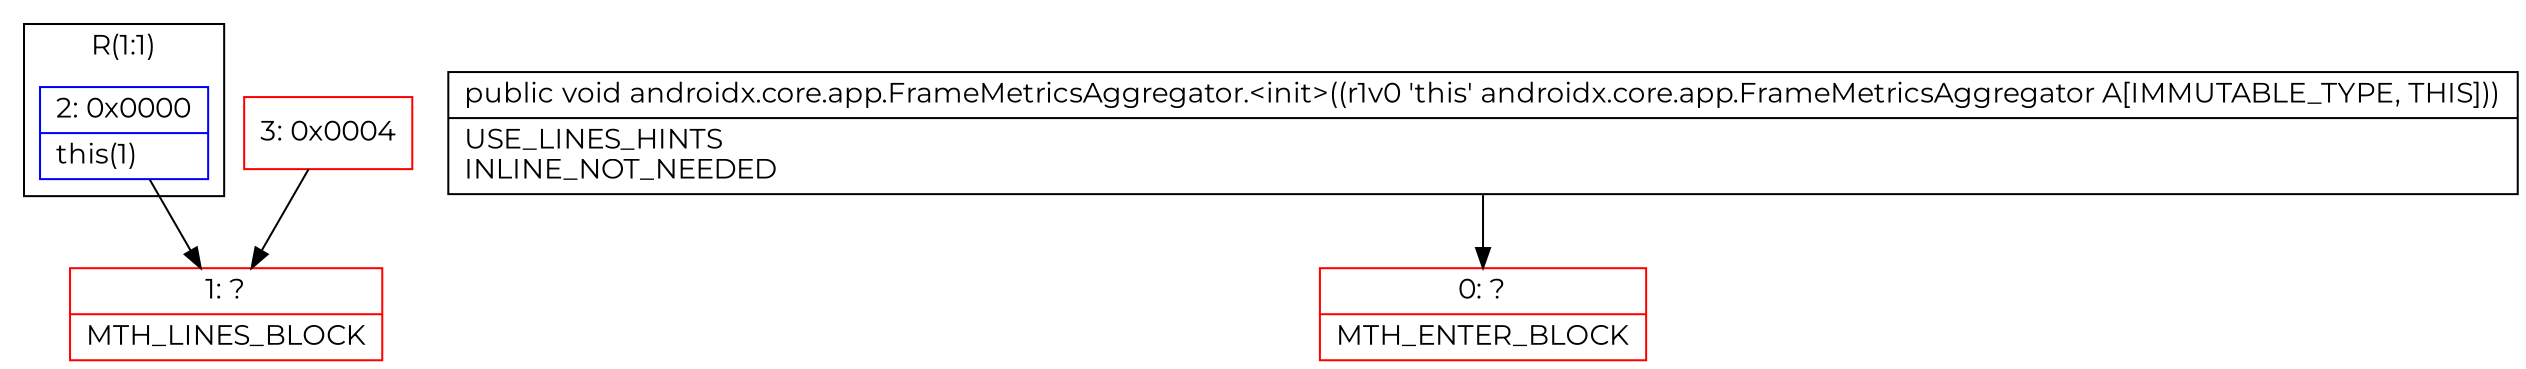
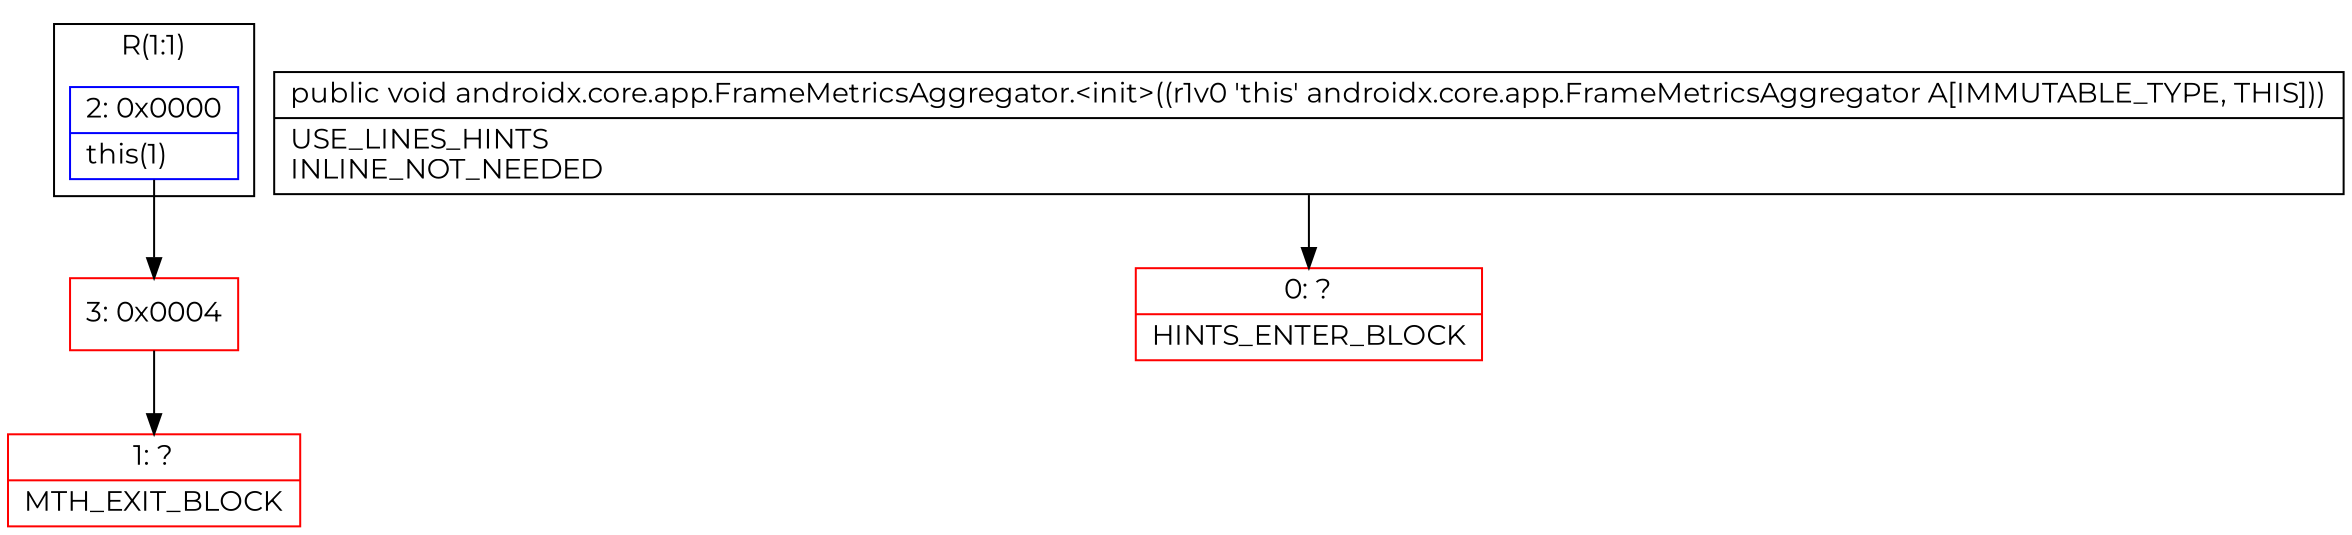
edge "2: 0x0000" -> "1: ?": now "2: 0x0000" -> "3: 0x0004"
node "1: ?": text "MTH_LINES_BLOCK" -> "MTH_EXIT_BLOCK"
node "0: ?": text "MTH_ENTER_BLOCK" -> "HINTS_ENTER_BLOCK"
